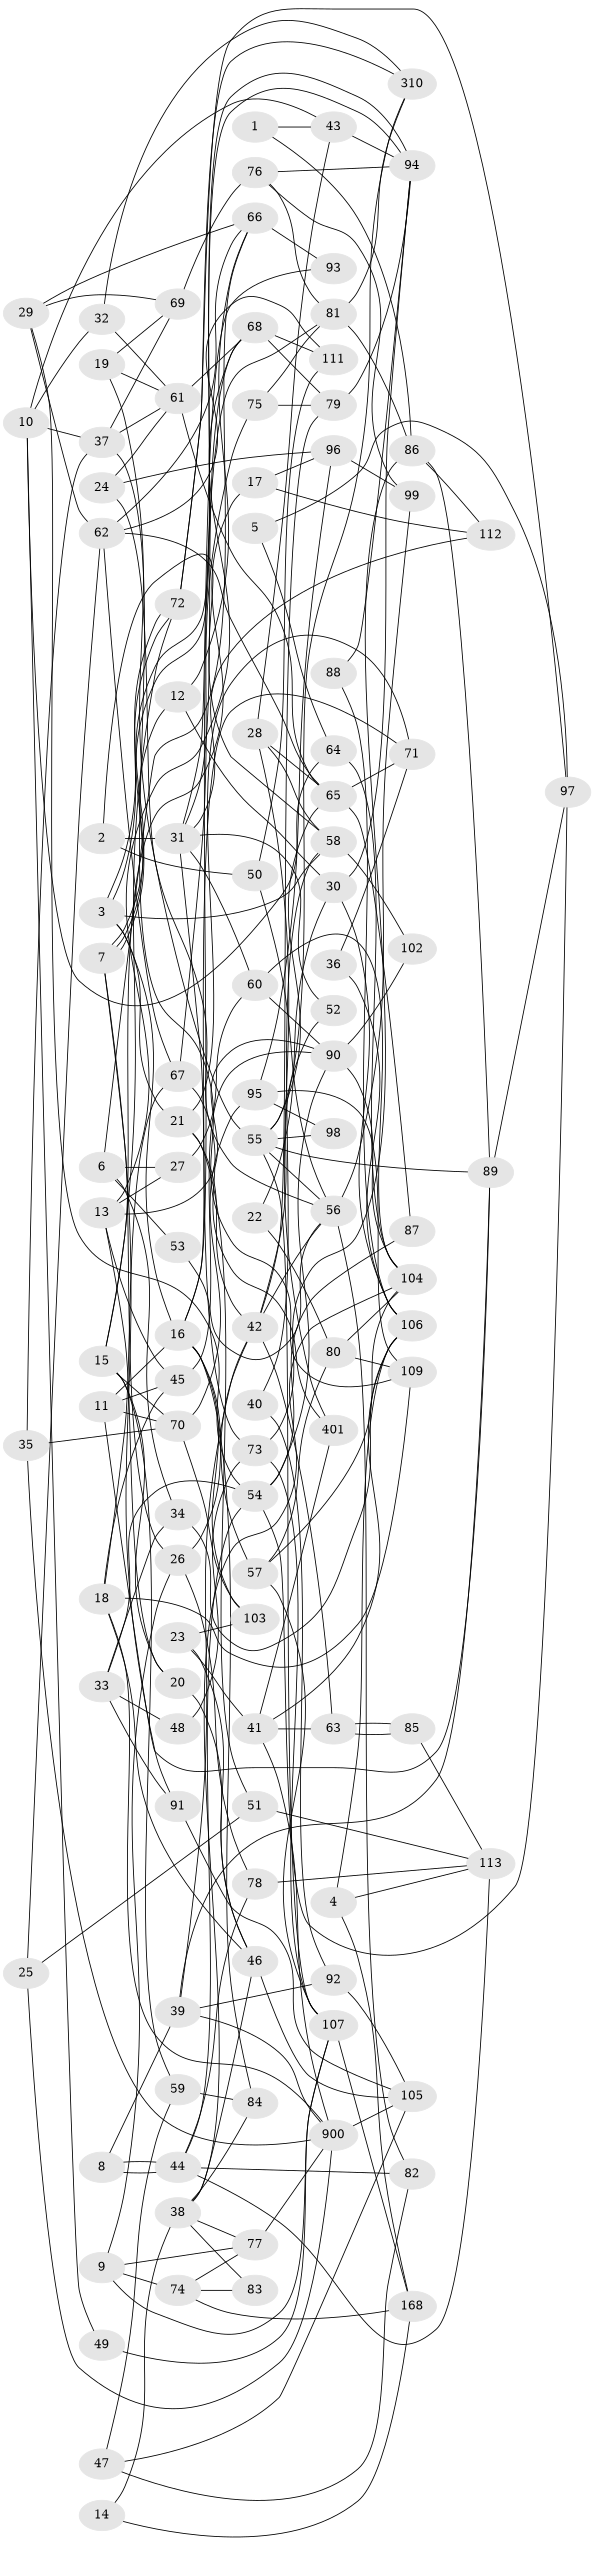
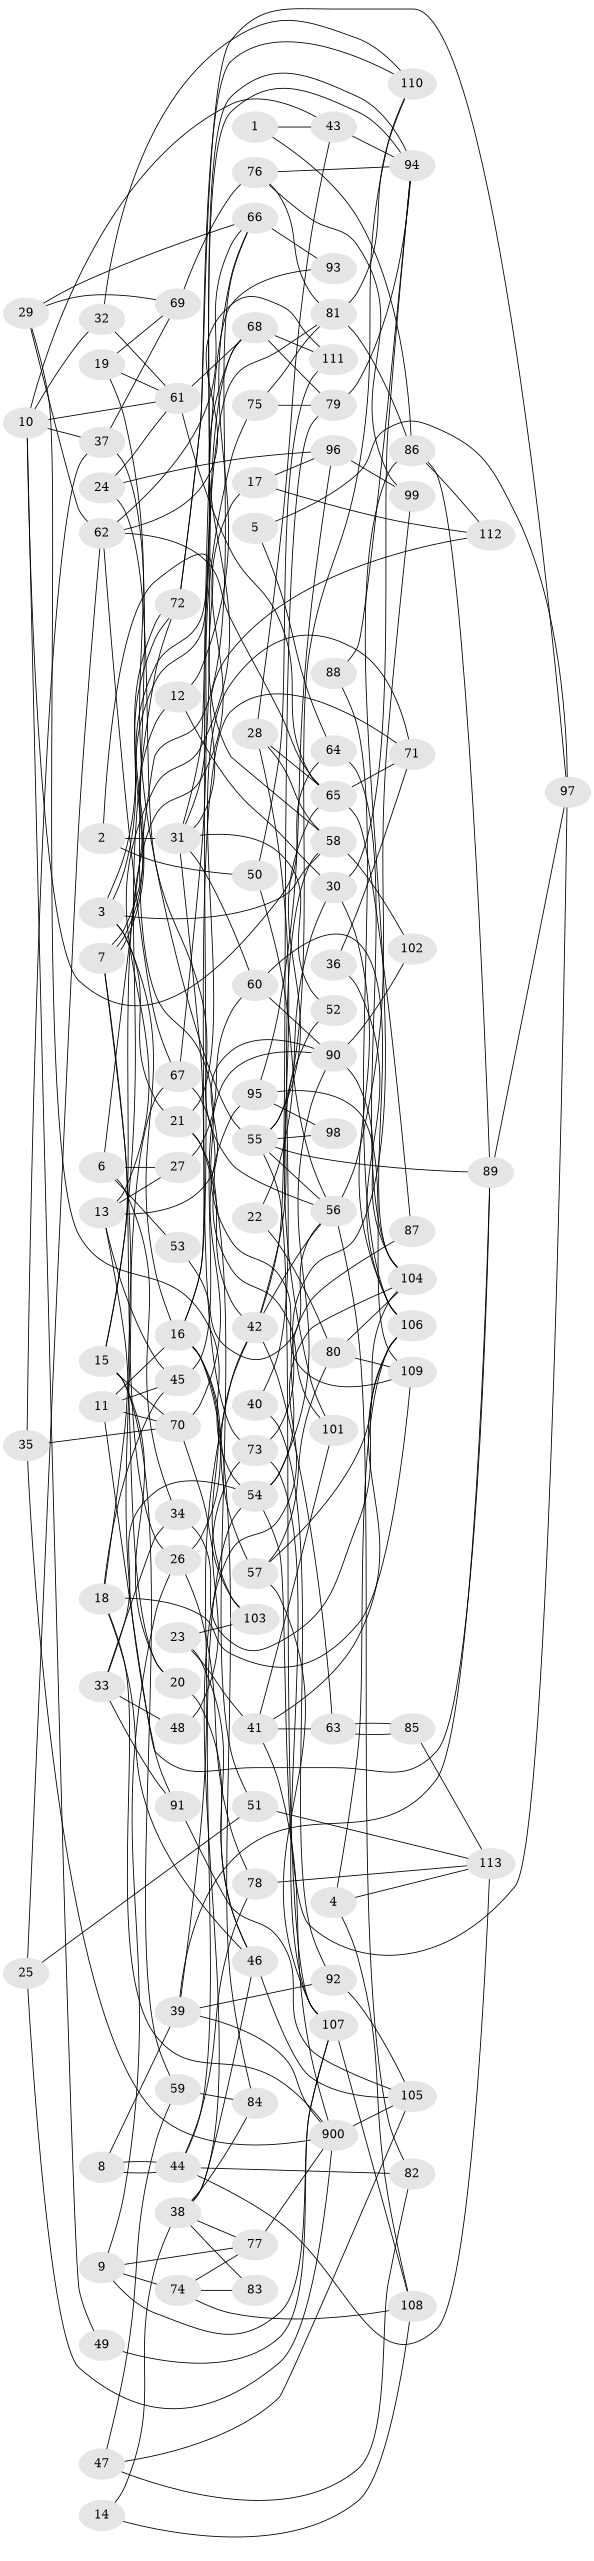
node "310": label "310" -> "110"
edge "61" -- "37": now "61" -- "10"
node "401": label "401" -> "101"
node "168": label "168" -> "108"
